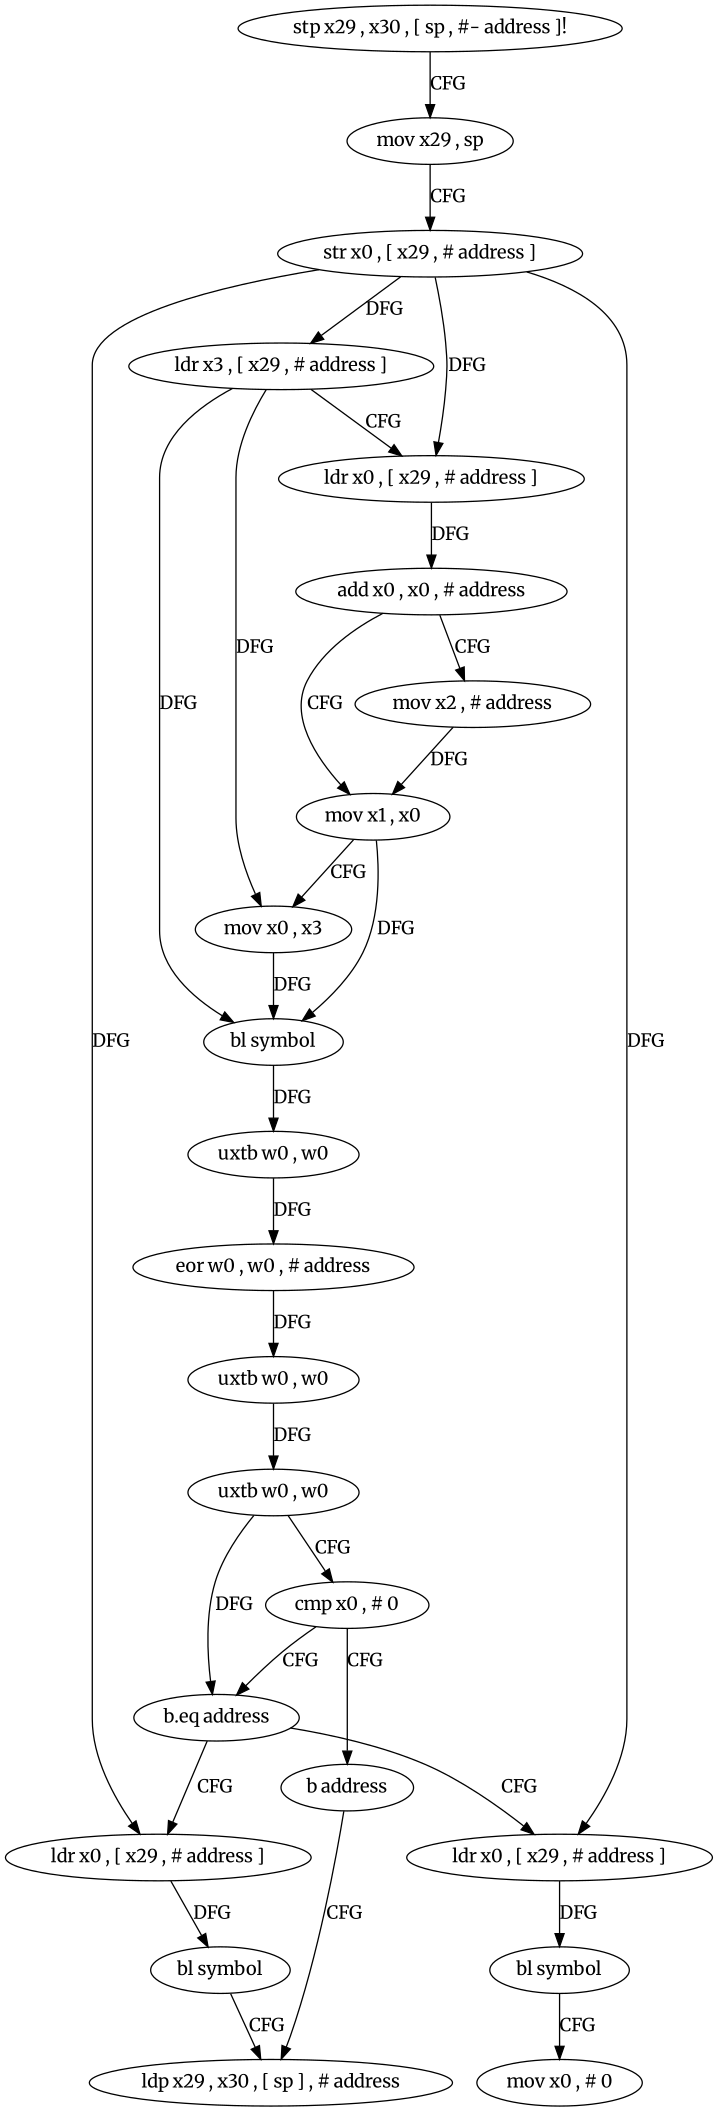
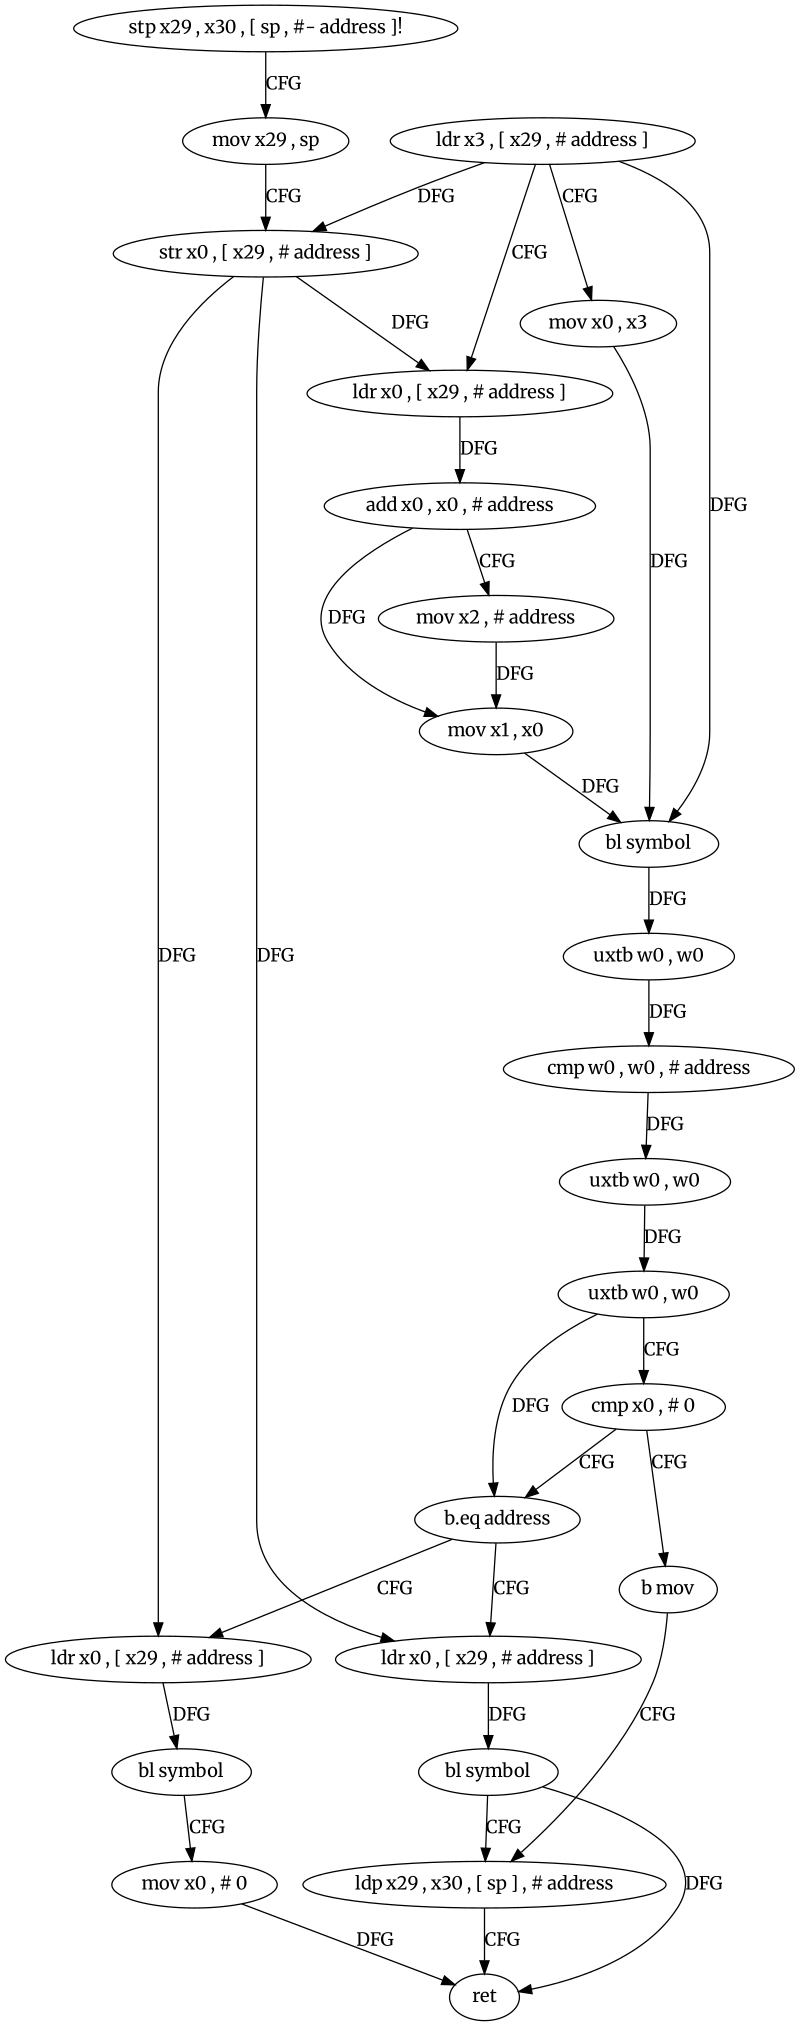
edge "str x0 , [ x29 , # address ]" -> "ldr x3 , [ x29 , # address ]": reversed
edge "ldr x3 , [ x29 , # address ]" -> "mov x0 , x3": label "DFG" -> "CFG"
edge "add x0 , x0 , # address" -> "mov x1 , x0": label "CFG" -> "DFG"
edge "mov x1 , x0" -> "mov x0 , x3": removed, label "CFG"
node "eor w0 , w0 , # address": label "eor w0 , w0 , # address" -> "cmp w0 , w0 , # address"
node "b address": label "b address" -> "b mov"
node "ret": added
